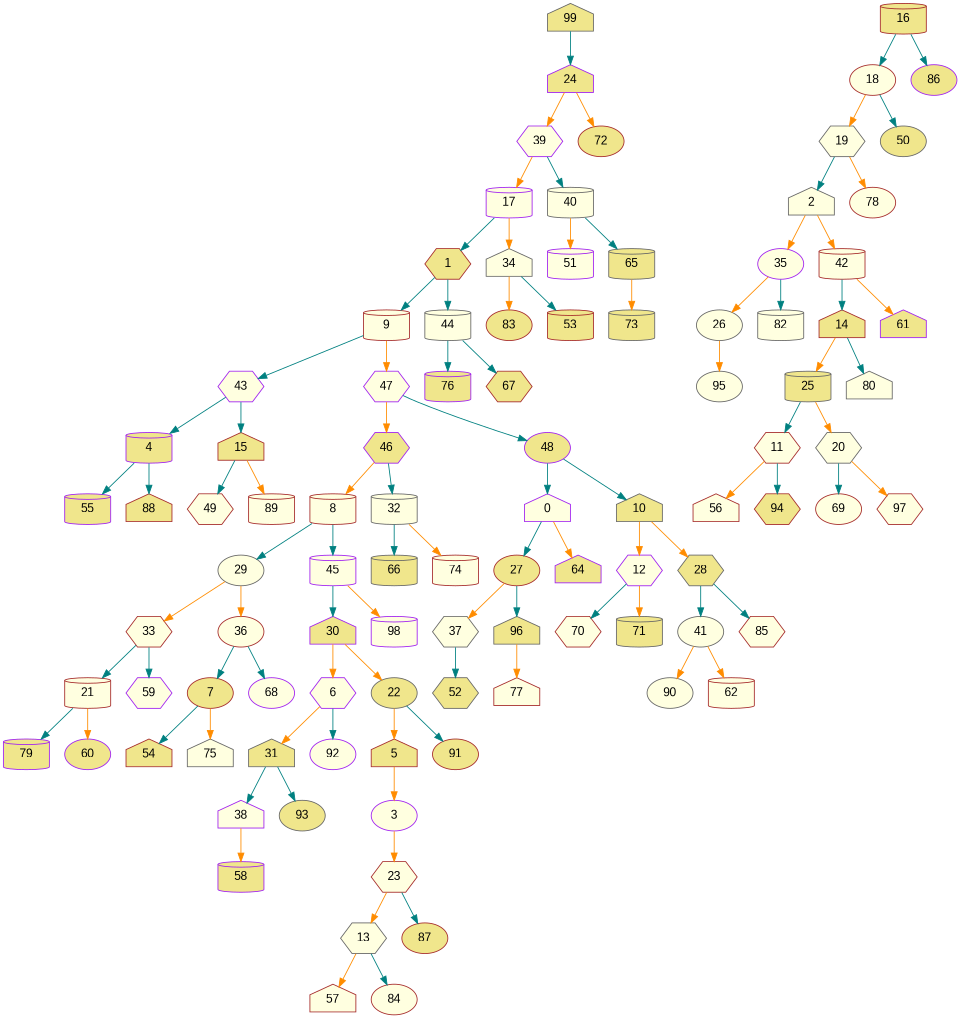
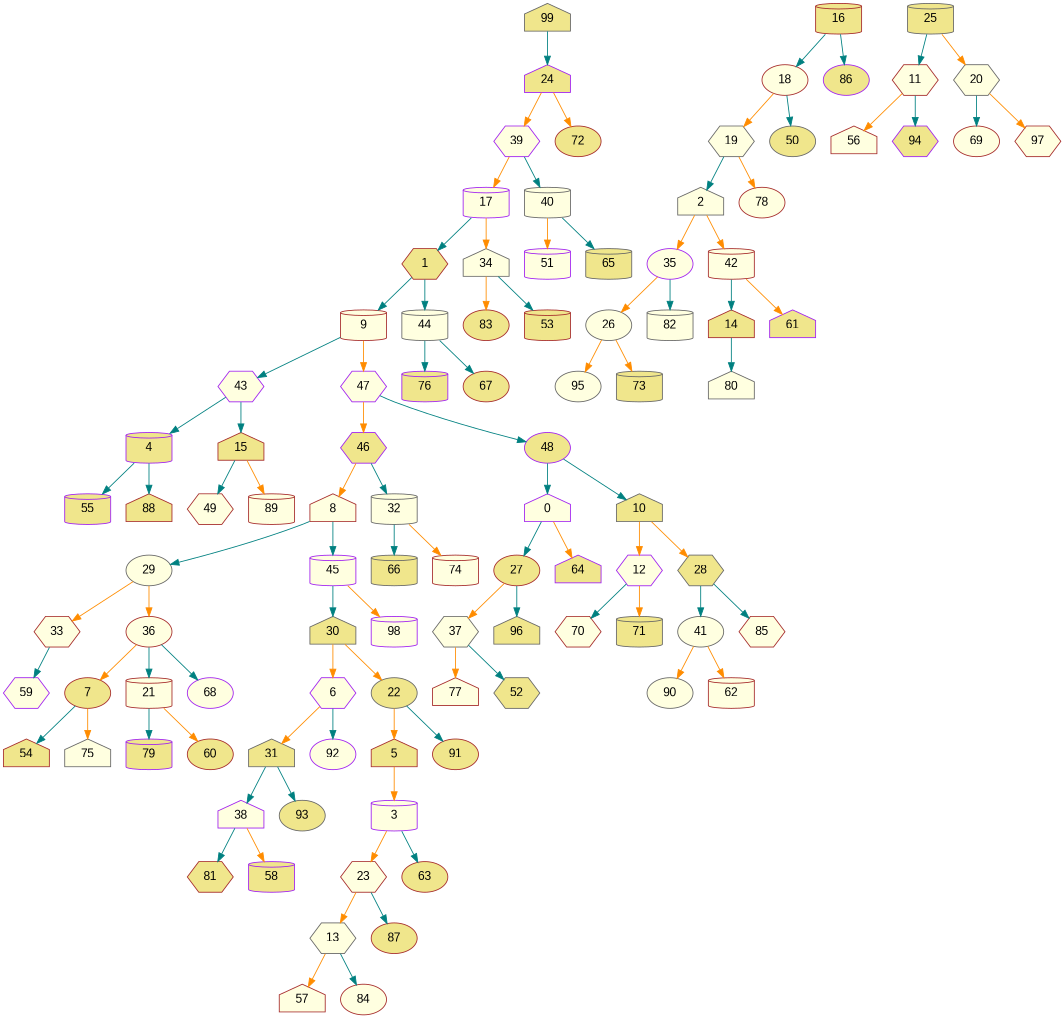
edge "65" -> "73": now "26" -> "73"
edge "14" -> "25": removed
node "67": shape hexagon -> ellipse
node "8": shape cylinder -> house
node "94": color brown -> purple
node "30": color purple -> gray40
edge "96" -> "77": now "37" -> "77"
edge "33" -> "21": now "36" -> "21"
edge "36" -> "7": color teal -> darkorange
node "60": color purple -> brown
node "3": shape ellipse -> cylinder
node "81": added
node "63": added
